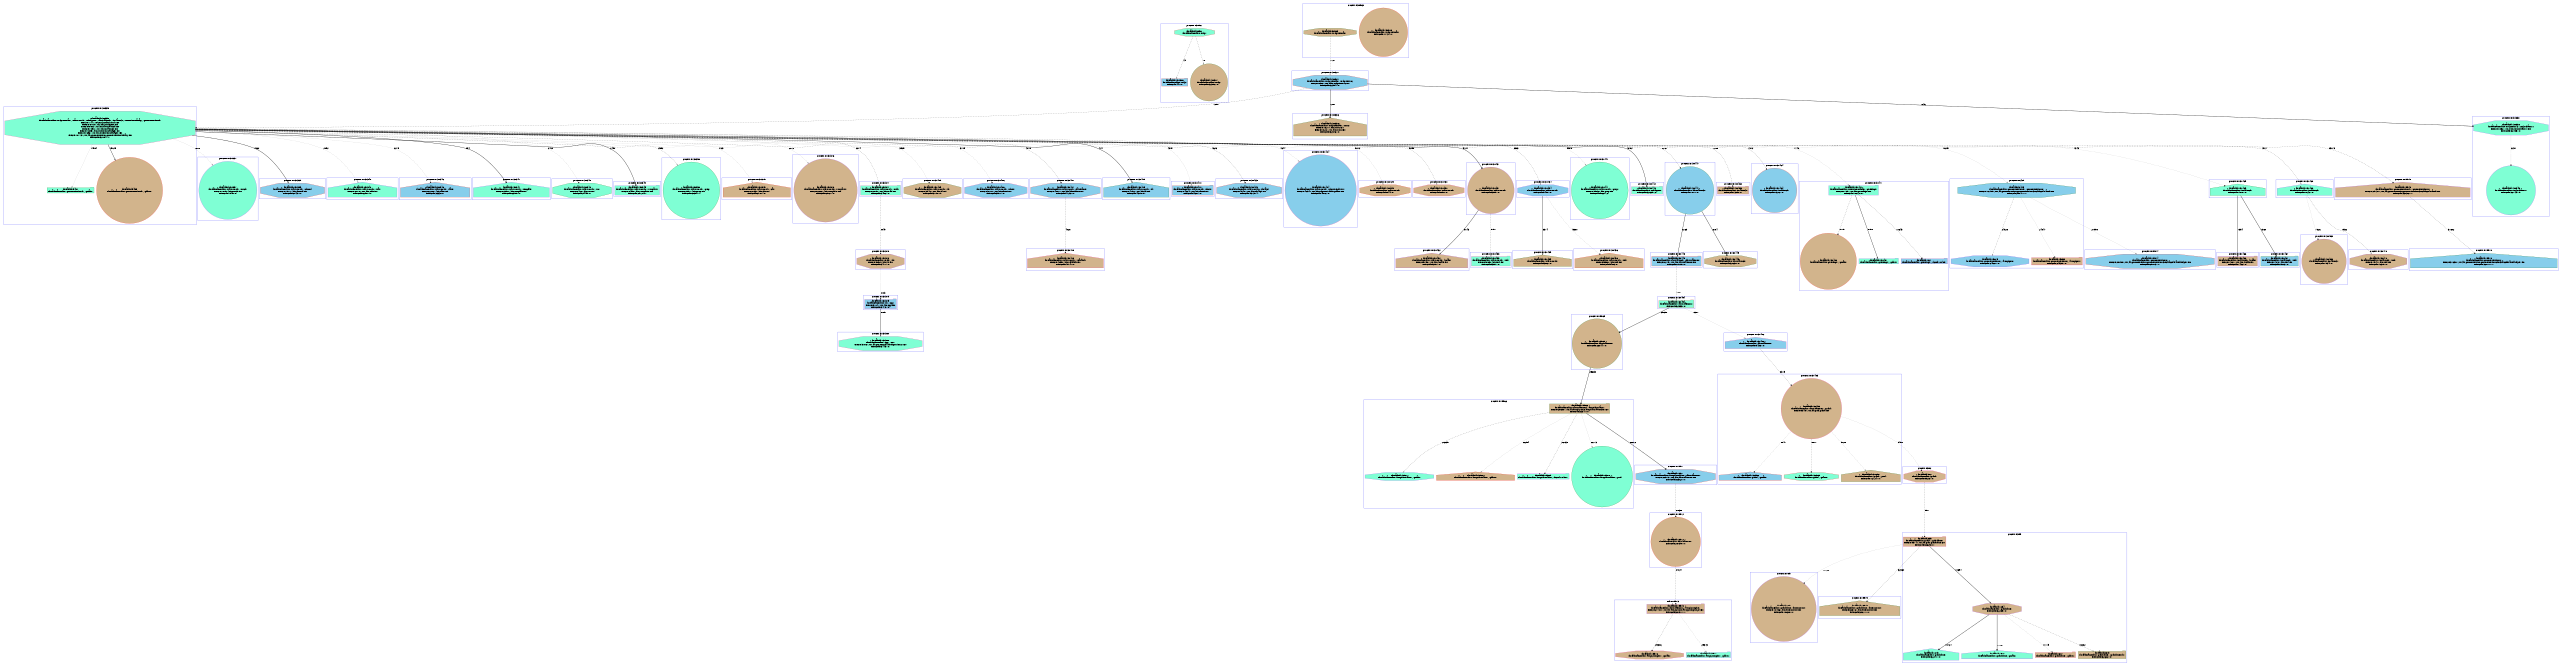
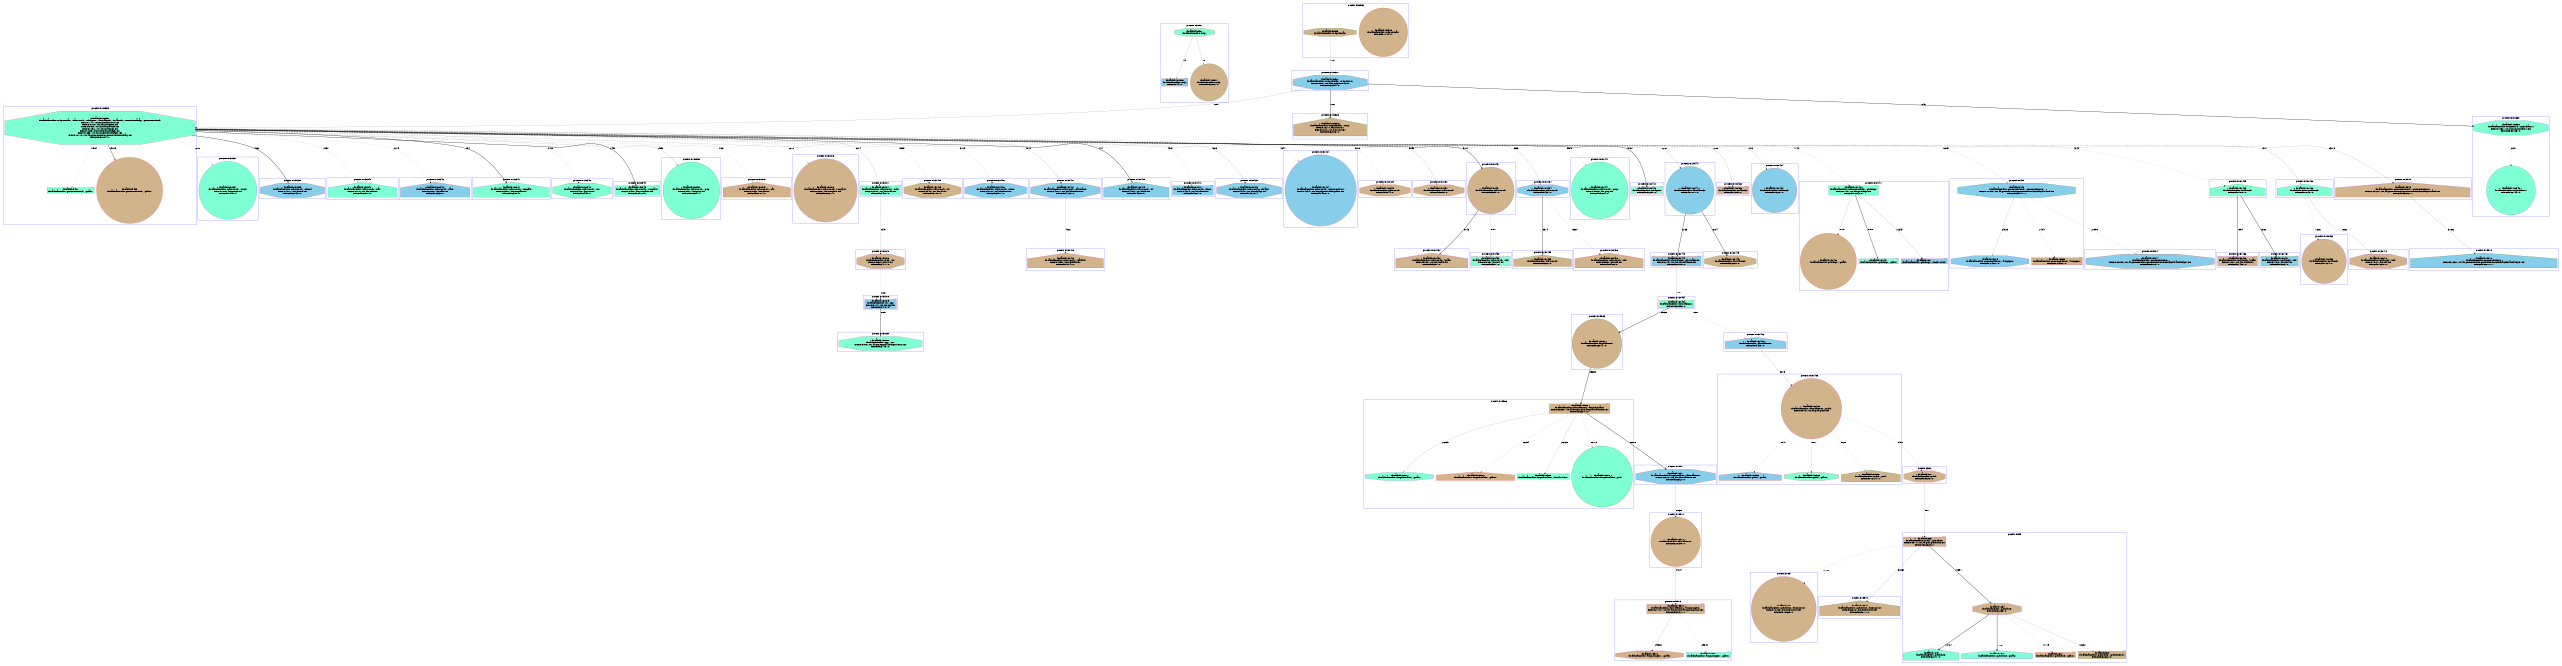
cluster "sub #19973": label "sub #19973" -> "process #19973"
